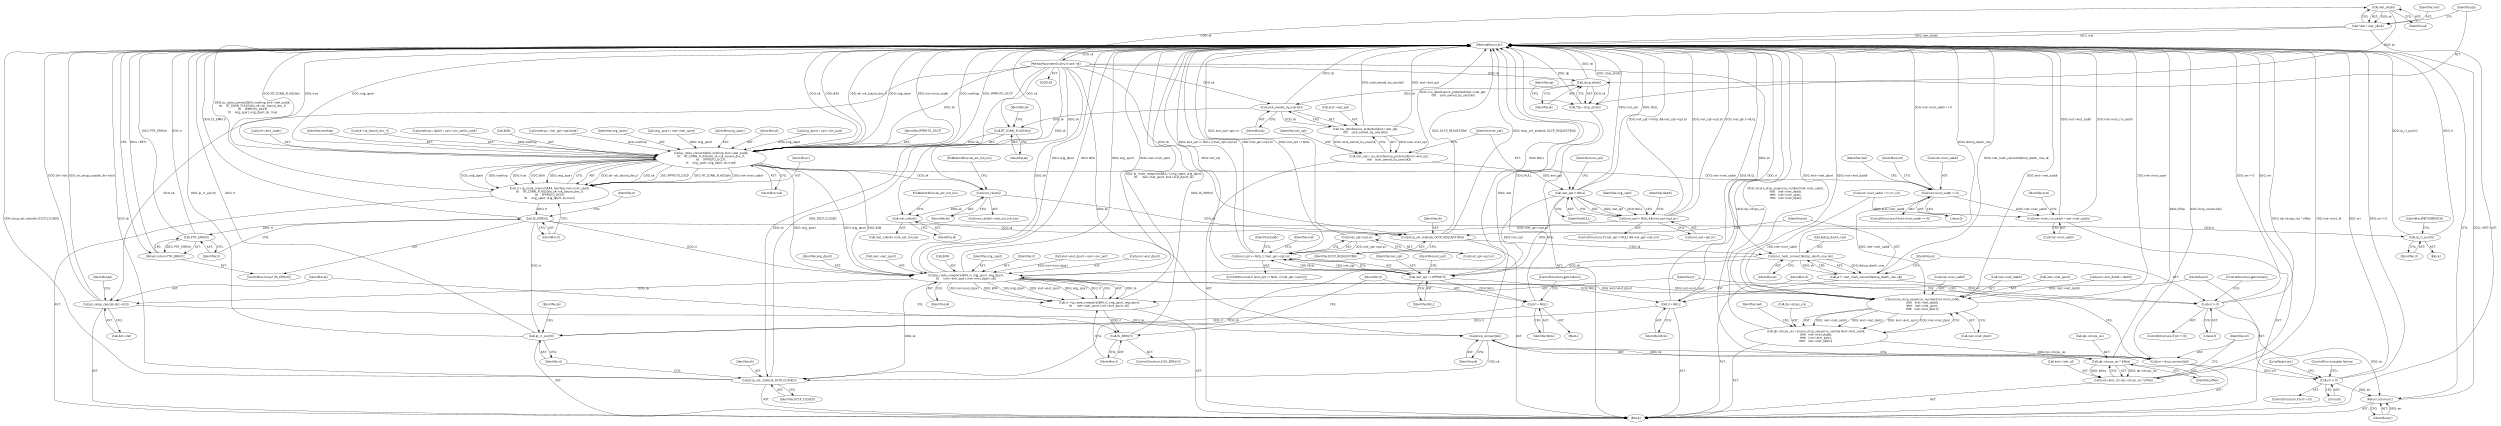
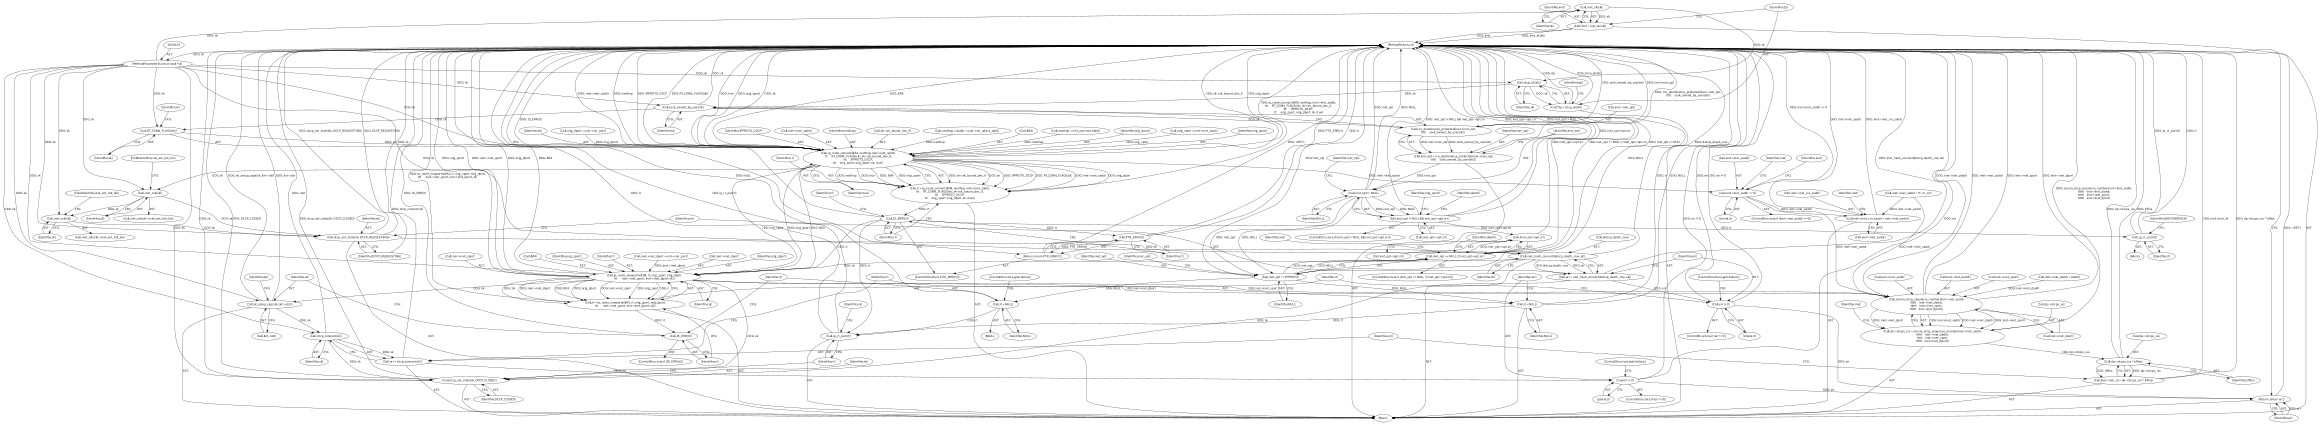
edge "(Call,dccp_sk(sk))" -> "(MethodReturn,int)": now "(Identifier,DCCP_REQUESTING)" -> "(MethodReturn,int)"
edge "(MethodParameterIn,struct sock *sk)" -> "1000103": reversed
node "(Call,inet->inet_rcv_saddr)": added
node "(Call,inet->inet_id)": removed
node "(JumpTarget,out:)": removed
